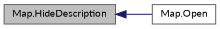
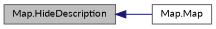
node "Map.Open": label "Map.Open" -> "Map.Map"
